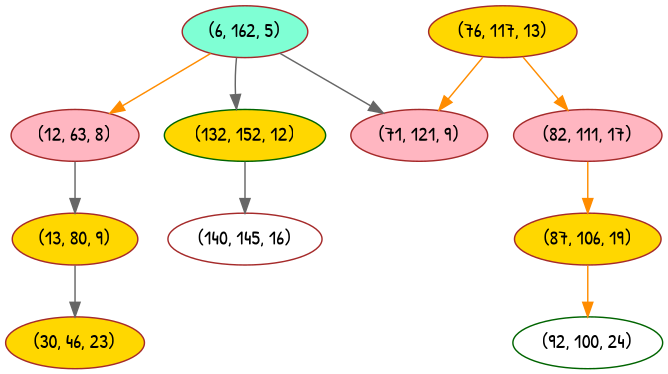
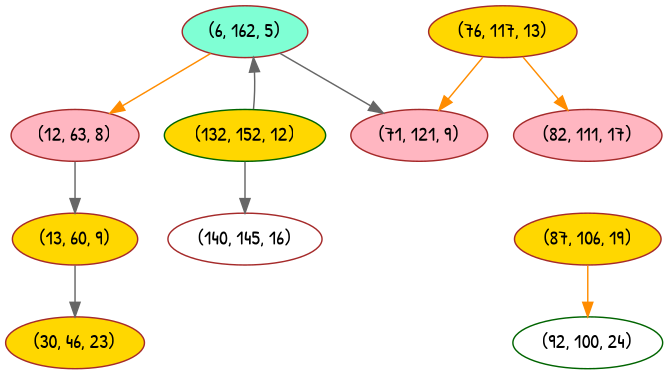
edge "(6, 162, 5)" -> "(132, 152, 12)": reversed
edge "(82, 111, 17)" -> "(87, 106, 19)": removed
node "(13, 80, 9)": label "(13, 80, 9)" -> "(13, 60, 9)"
